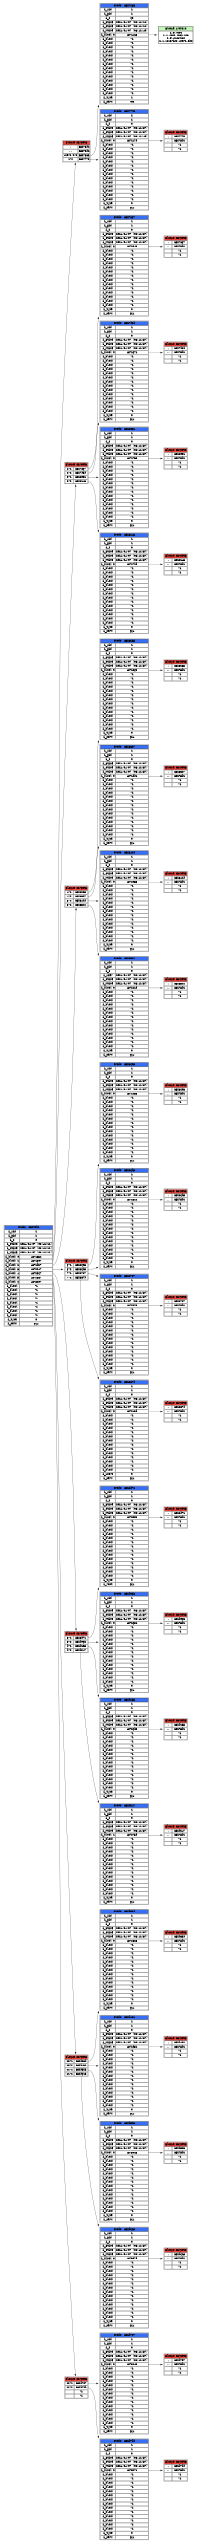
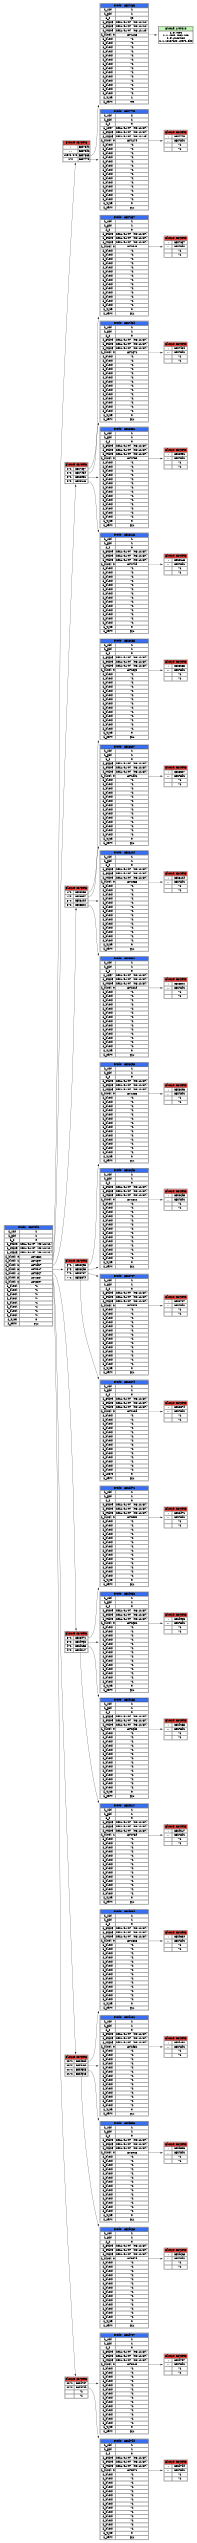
node "Inodo  3527775": text "i_atime" -> "i_user"
node "Inodo  3528971": text "i_root" -> "i_perm"
